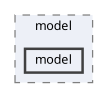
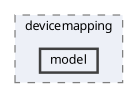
cluster "model": label "model" -> "devicemapping"
